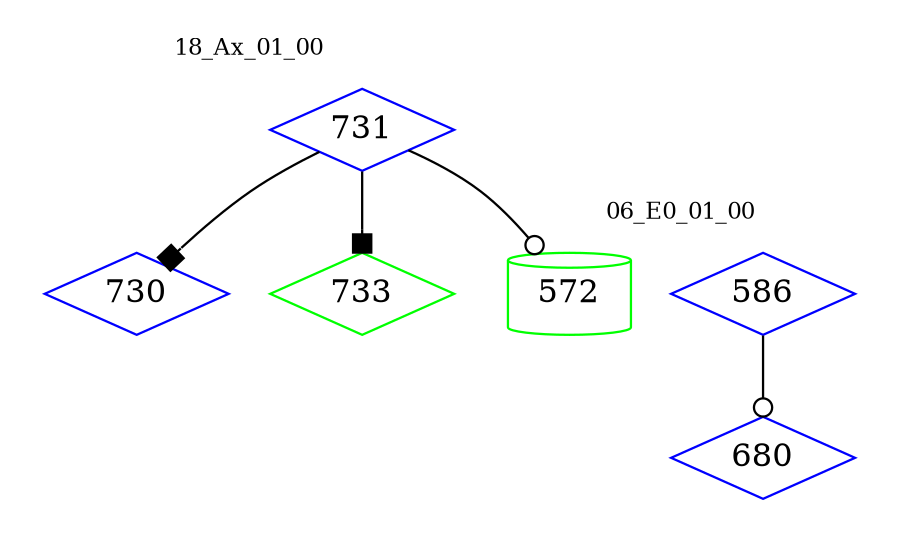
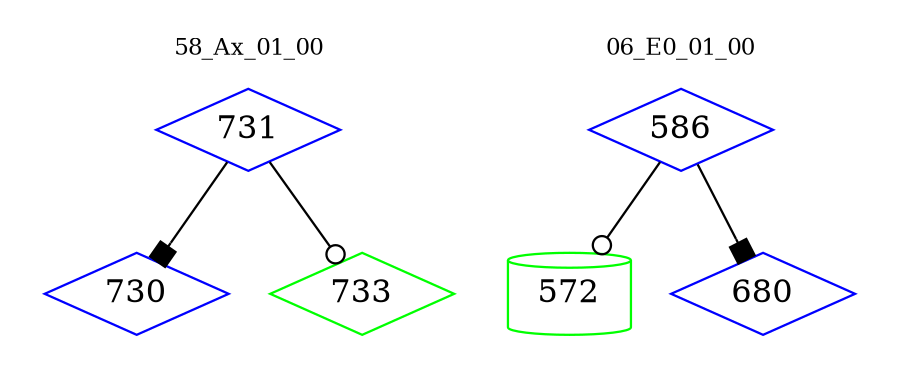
cluster "18_Ax_01_00": label "18_Ax_01_00" -> "58_Ax_01_00"
edge "731" -> "572": now "586" -> "572"
edge "731" -> "733": arrowhead box -> odot
edge "586" -> "680": arrowhead odot -> box
